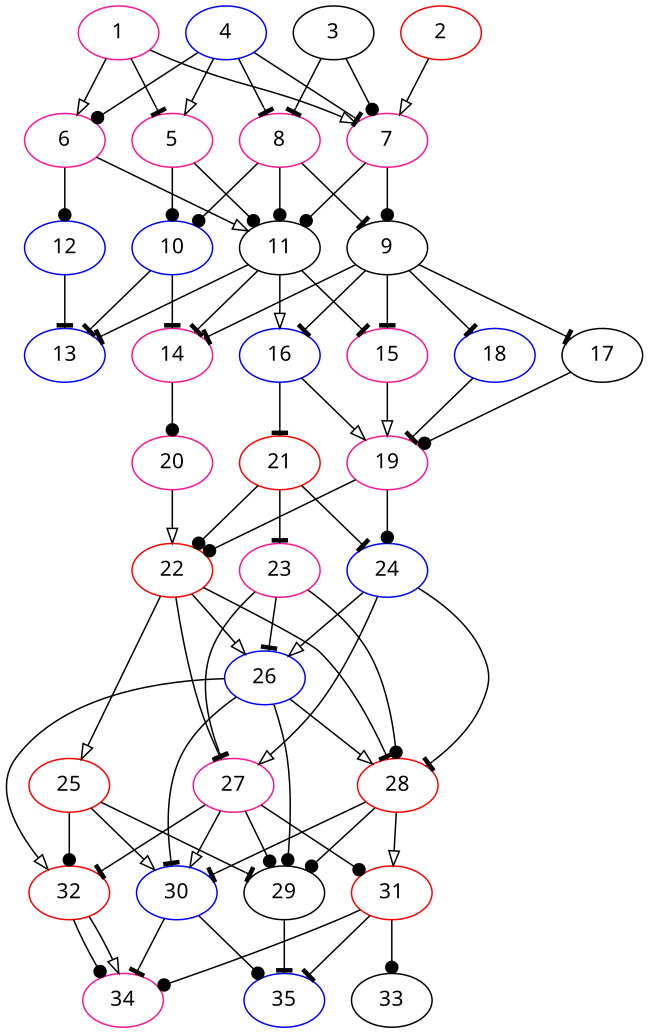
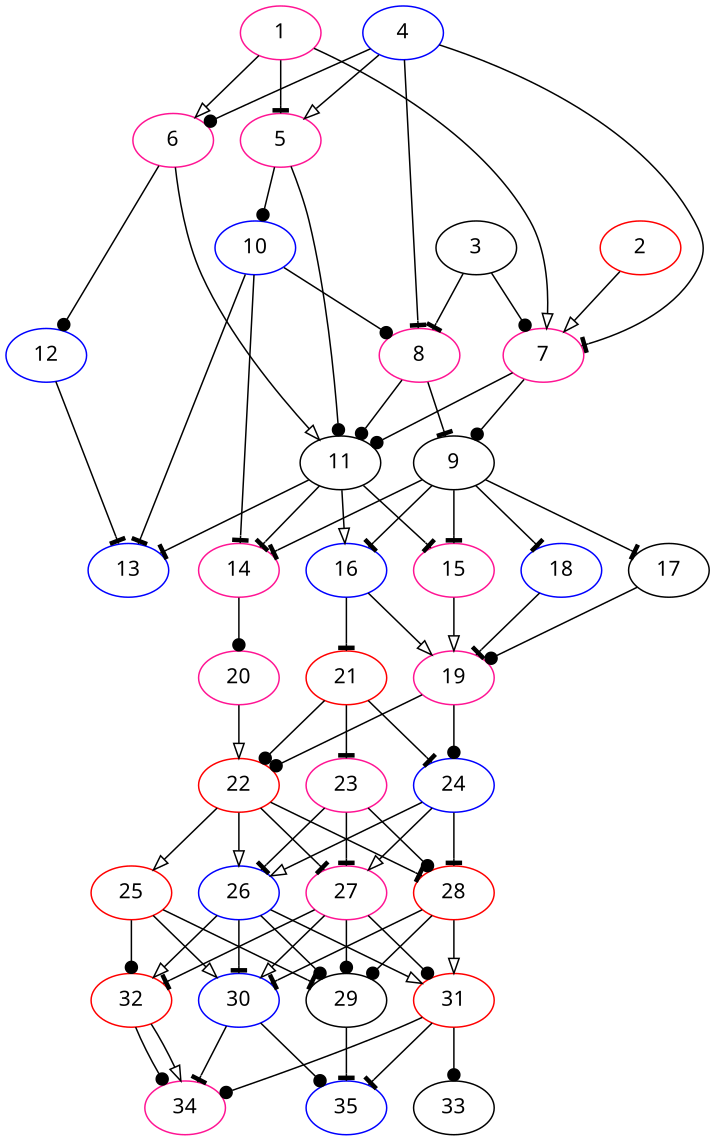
edge "8" -> "10": reversed
edge "26" -> "28": now "26" -> "31"
